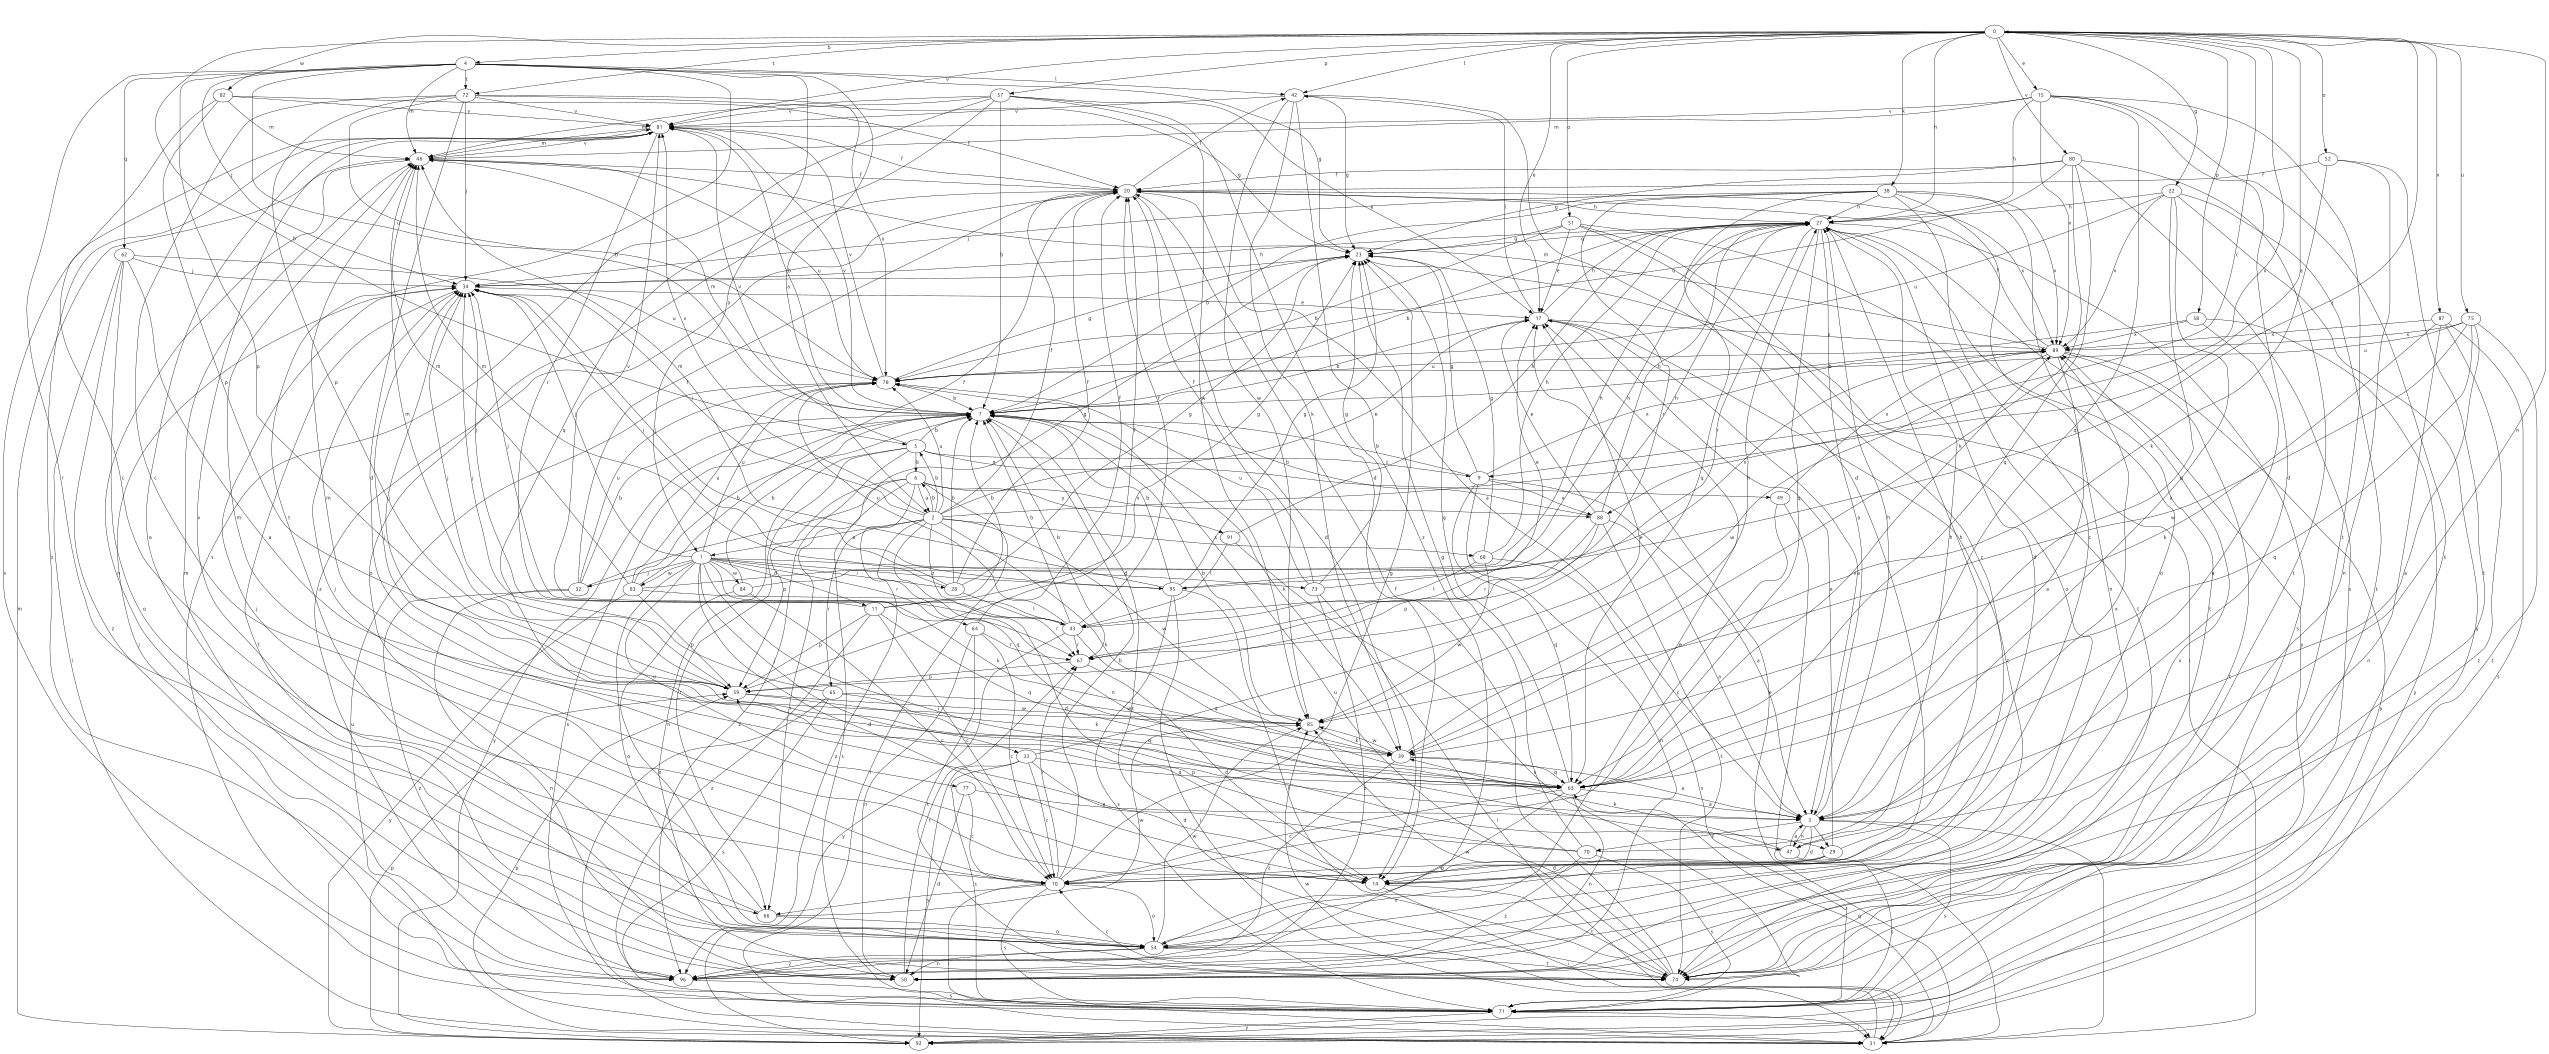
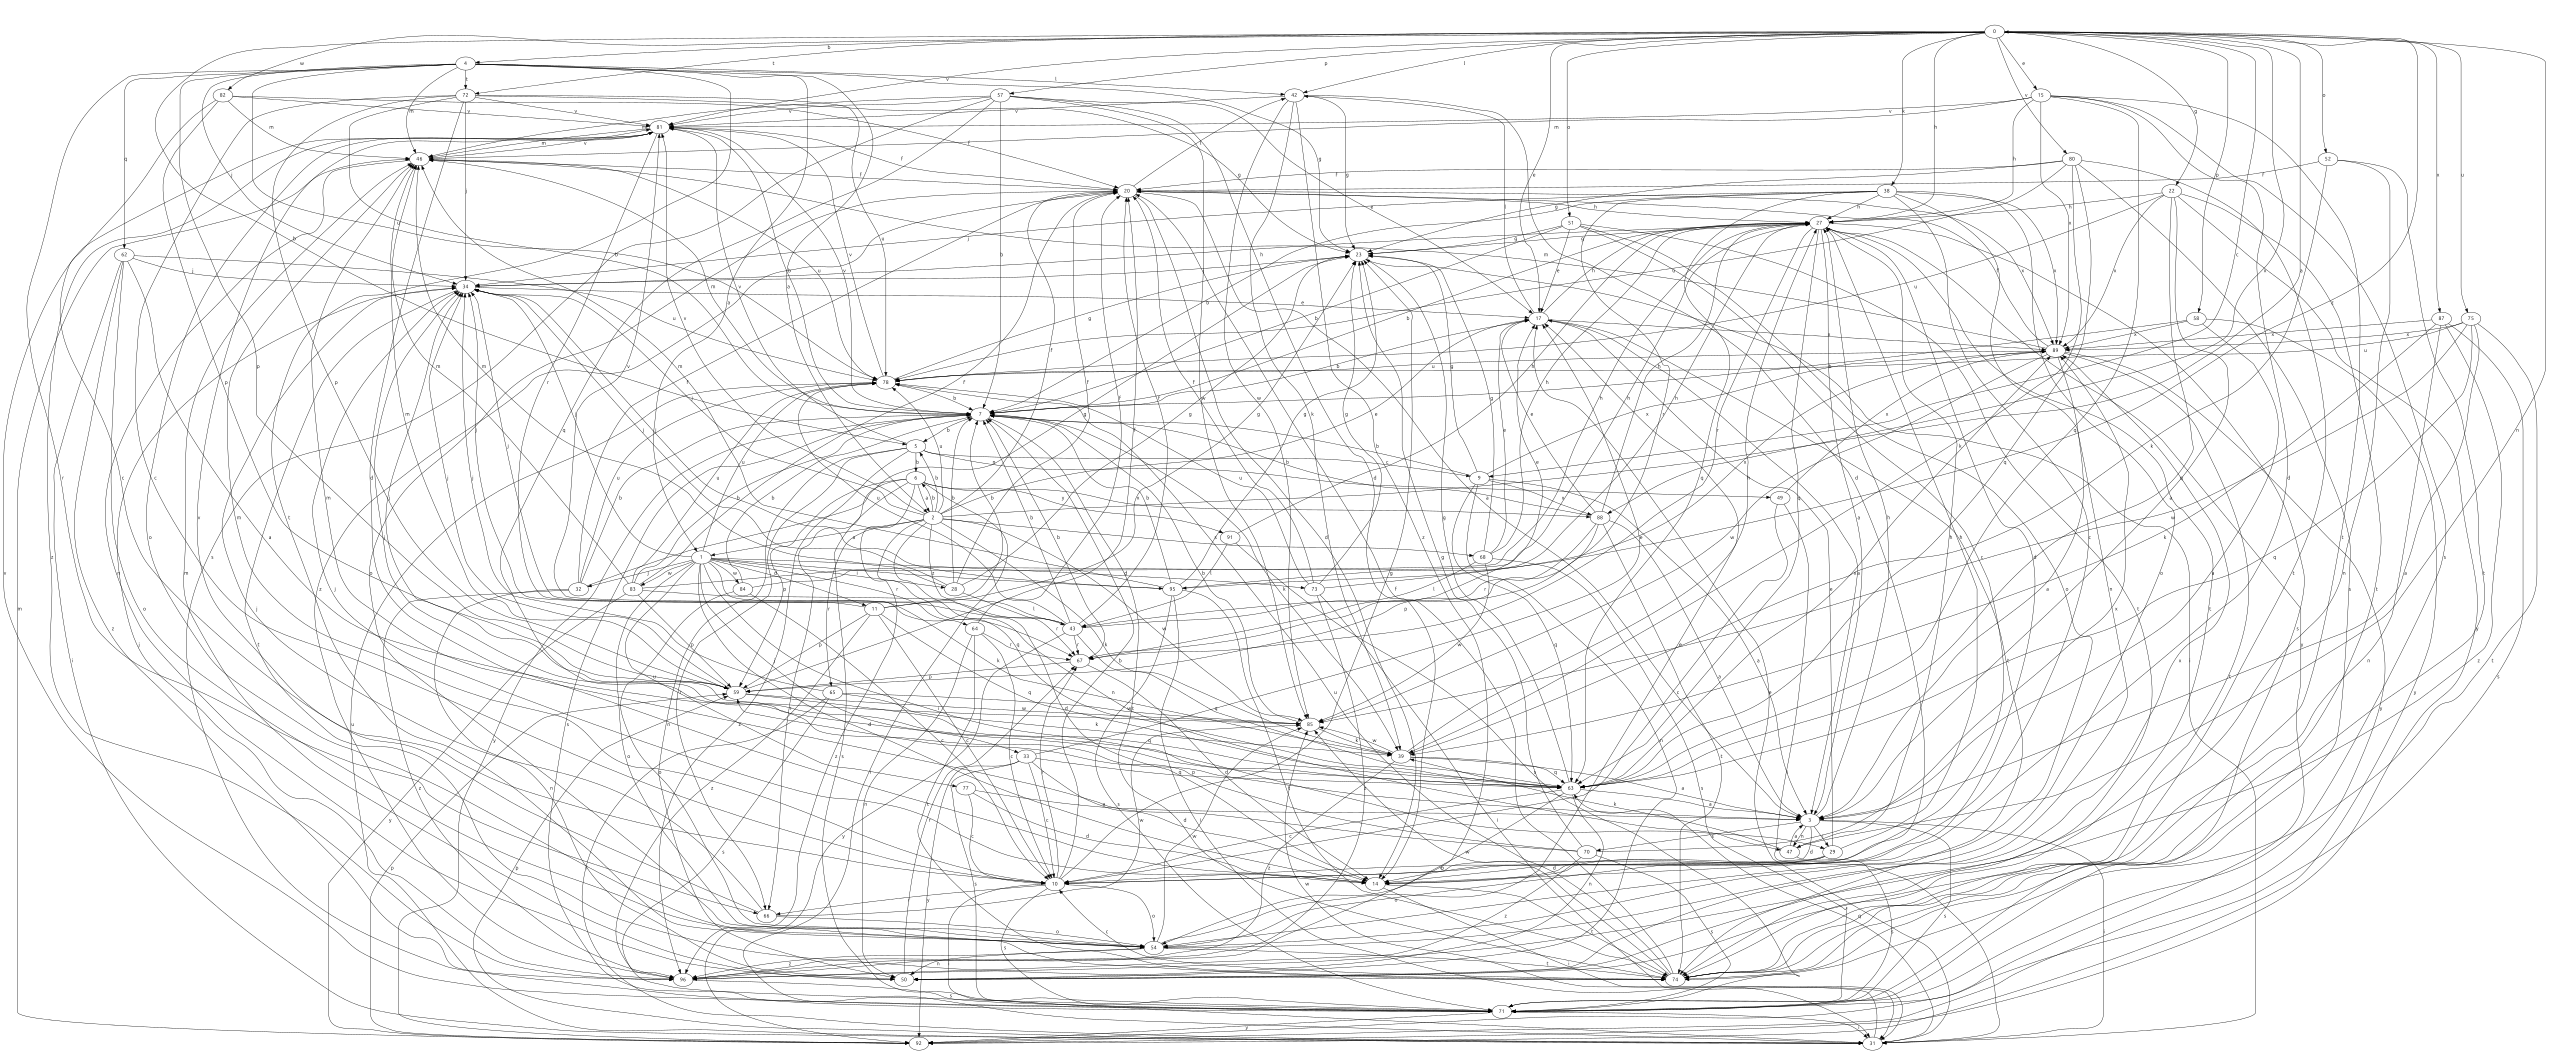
edge "5" -> "7": reversed
edge "68" -> "17": added, label "e"
edge "77" -> "50": now "77" -> "14"
